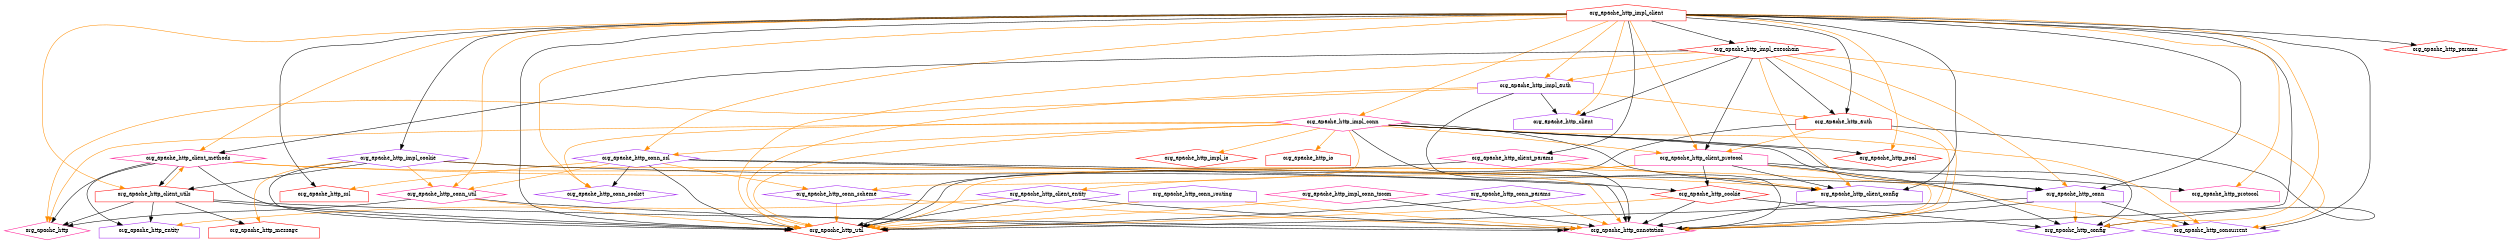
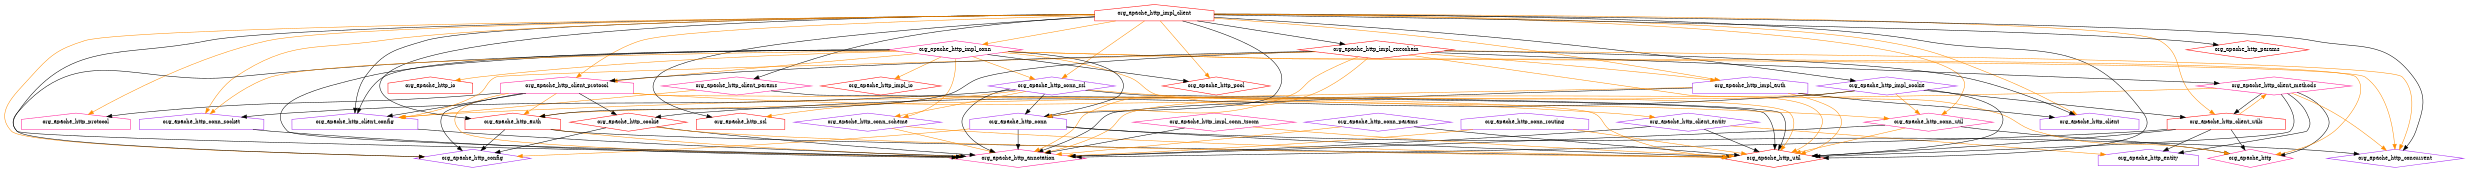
edge "org_apache_http_impl_client" -> "org_apache_http_client_methods": removed
edge "org_apache_http_auth" -> "org_apache_http_client_protocol": reversed
edge "org_apache_http_conn_socket" -> "org_apache_http_annotation": added
node "org_apache_http_conn_socket": shape diamond -> house
node "org_apache_http_message": removed
